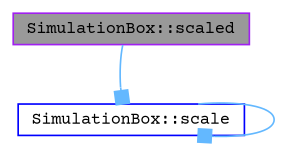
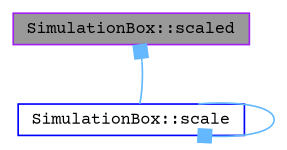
edge "SimulationBox::scaled" -> "SimulationBox::scale": reversed
